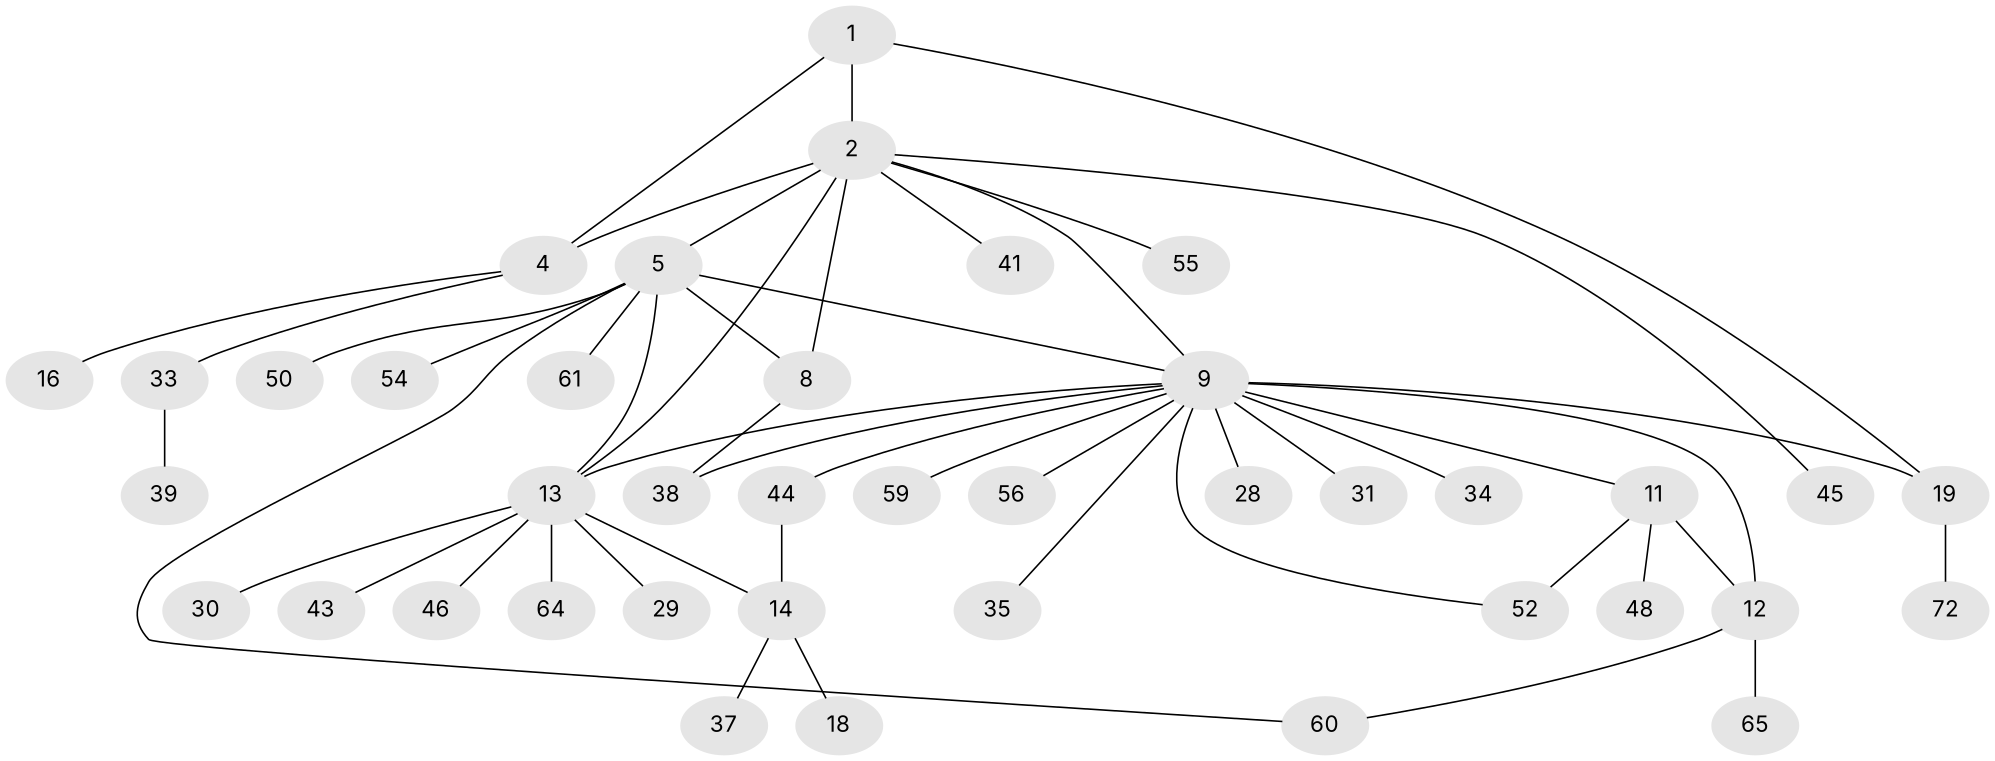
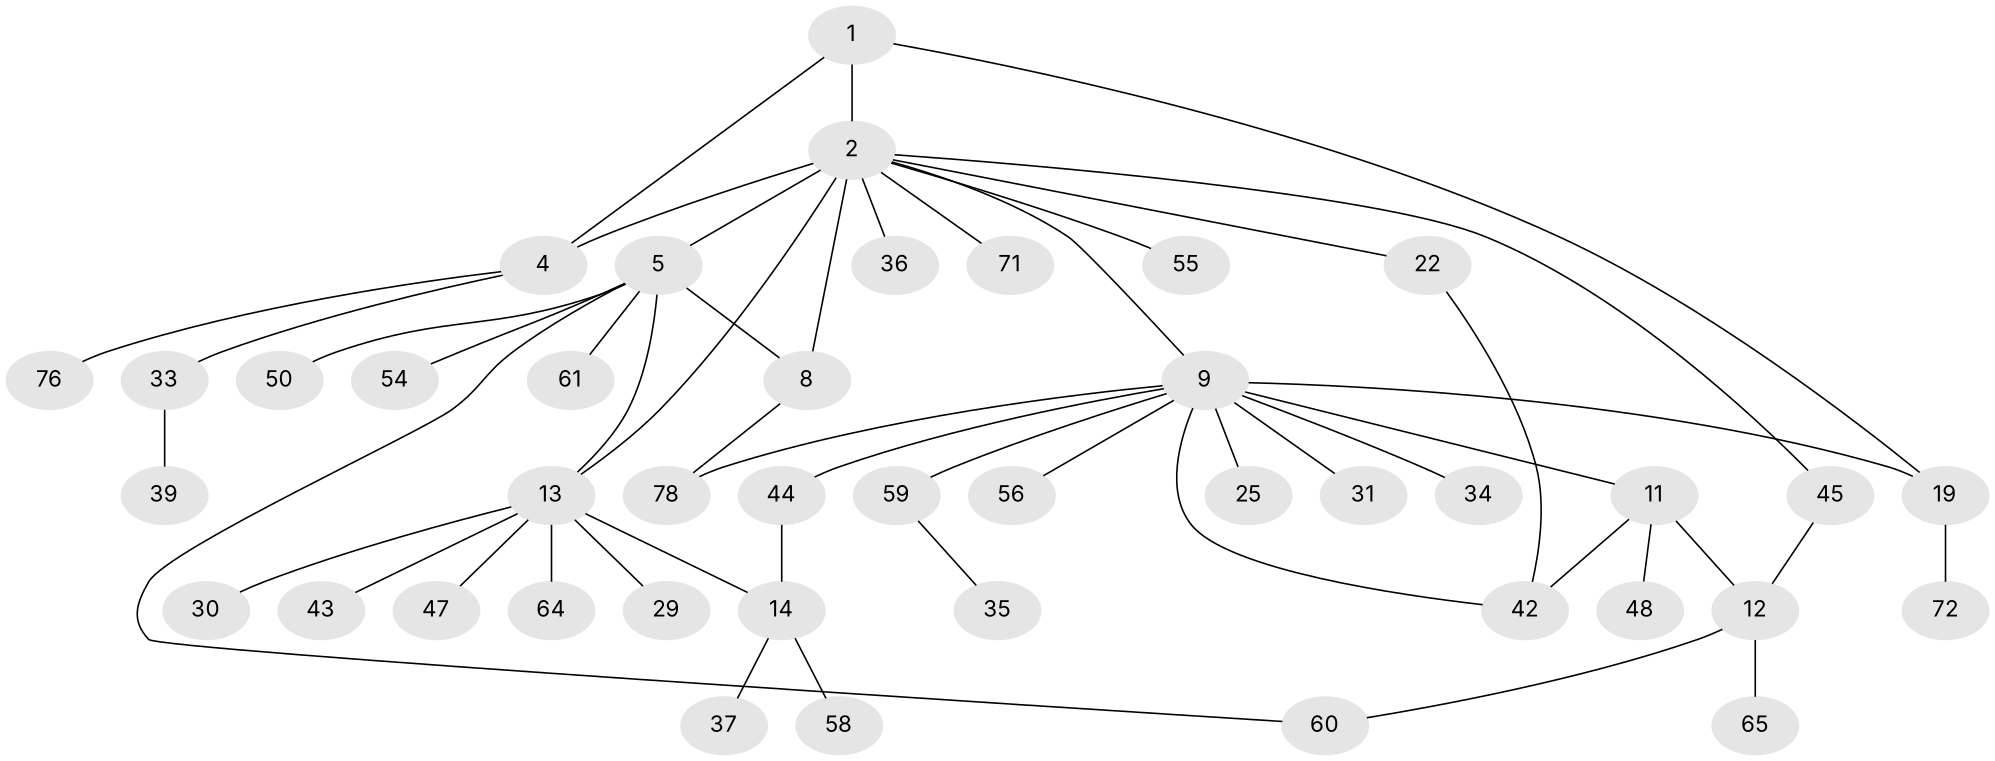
node "36": added
node "41": label "41" -> "71"
node "22": added
edge "5" -- "9": removed
node "16": label "16" -> "76"
edge "9" -- "13": removed
edge "9" -- "12": now "45" -- "12"
edge "9" -- "35": now "59" -- "35"
node "38": label "38" -> "78"
node "28": label "28" -> "25"
node "46": label "46" -> "47"
node "52": label "52" -> "42"
node "18": label "18" -> "58"
